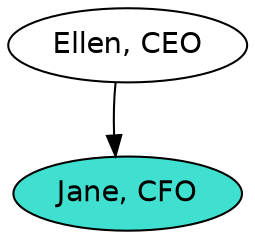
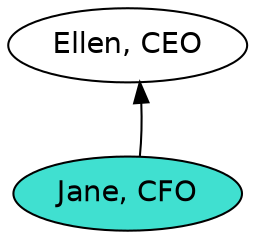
edge "Ellen, CEO" -> "Jane, CFO": reversed
